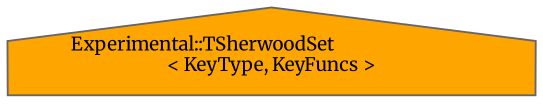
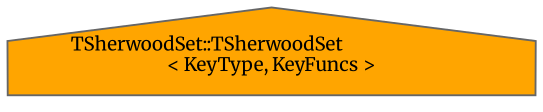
node "Experimental::TSherwoodSet < KeyType, KeyFuncs >": label "Experimental::TSherwoodSet < KeyType, KeyFuncs >" -> "TSherwoodSet::TSherwoodSet < KeyType, KeyFuncs >"
